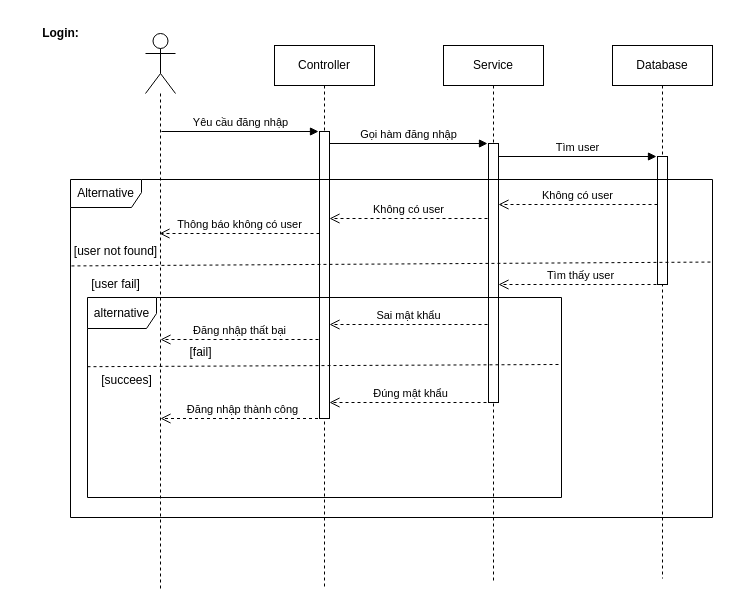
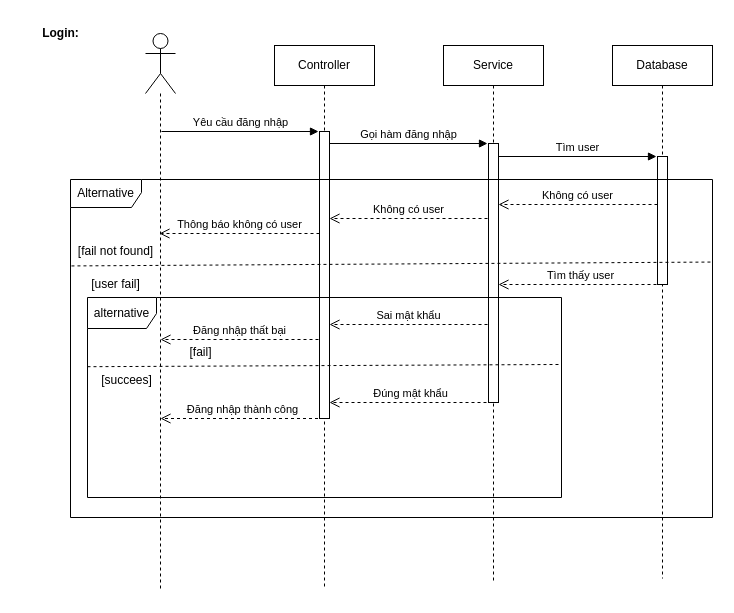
node "[user not found]": label "[user not found]" -> "[fail not found]"
